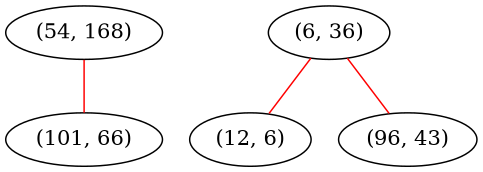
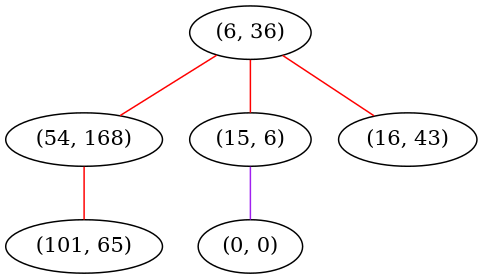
edge "(6, 36)" -- "(54, 168)": added
node "(101, 66)": label "(101, 66)" -> "(101, 65)"
node "(12, 6)": label "(12, 6)" -> "(15, 6)"
node "(96, 43)": label "(96, 43)" -> "(16, 43)"
node "(0, 0)": added
